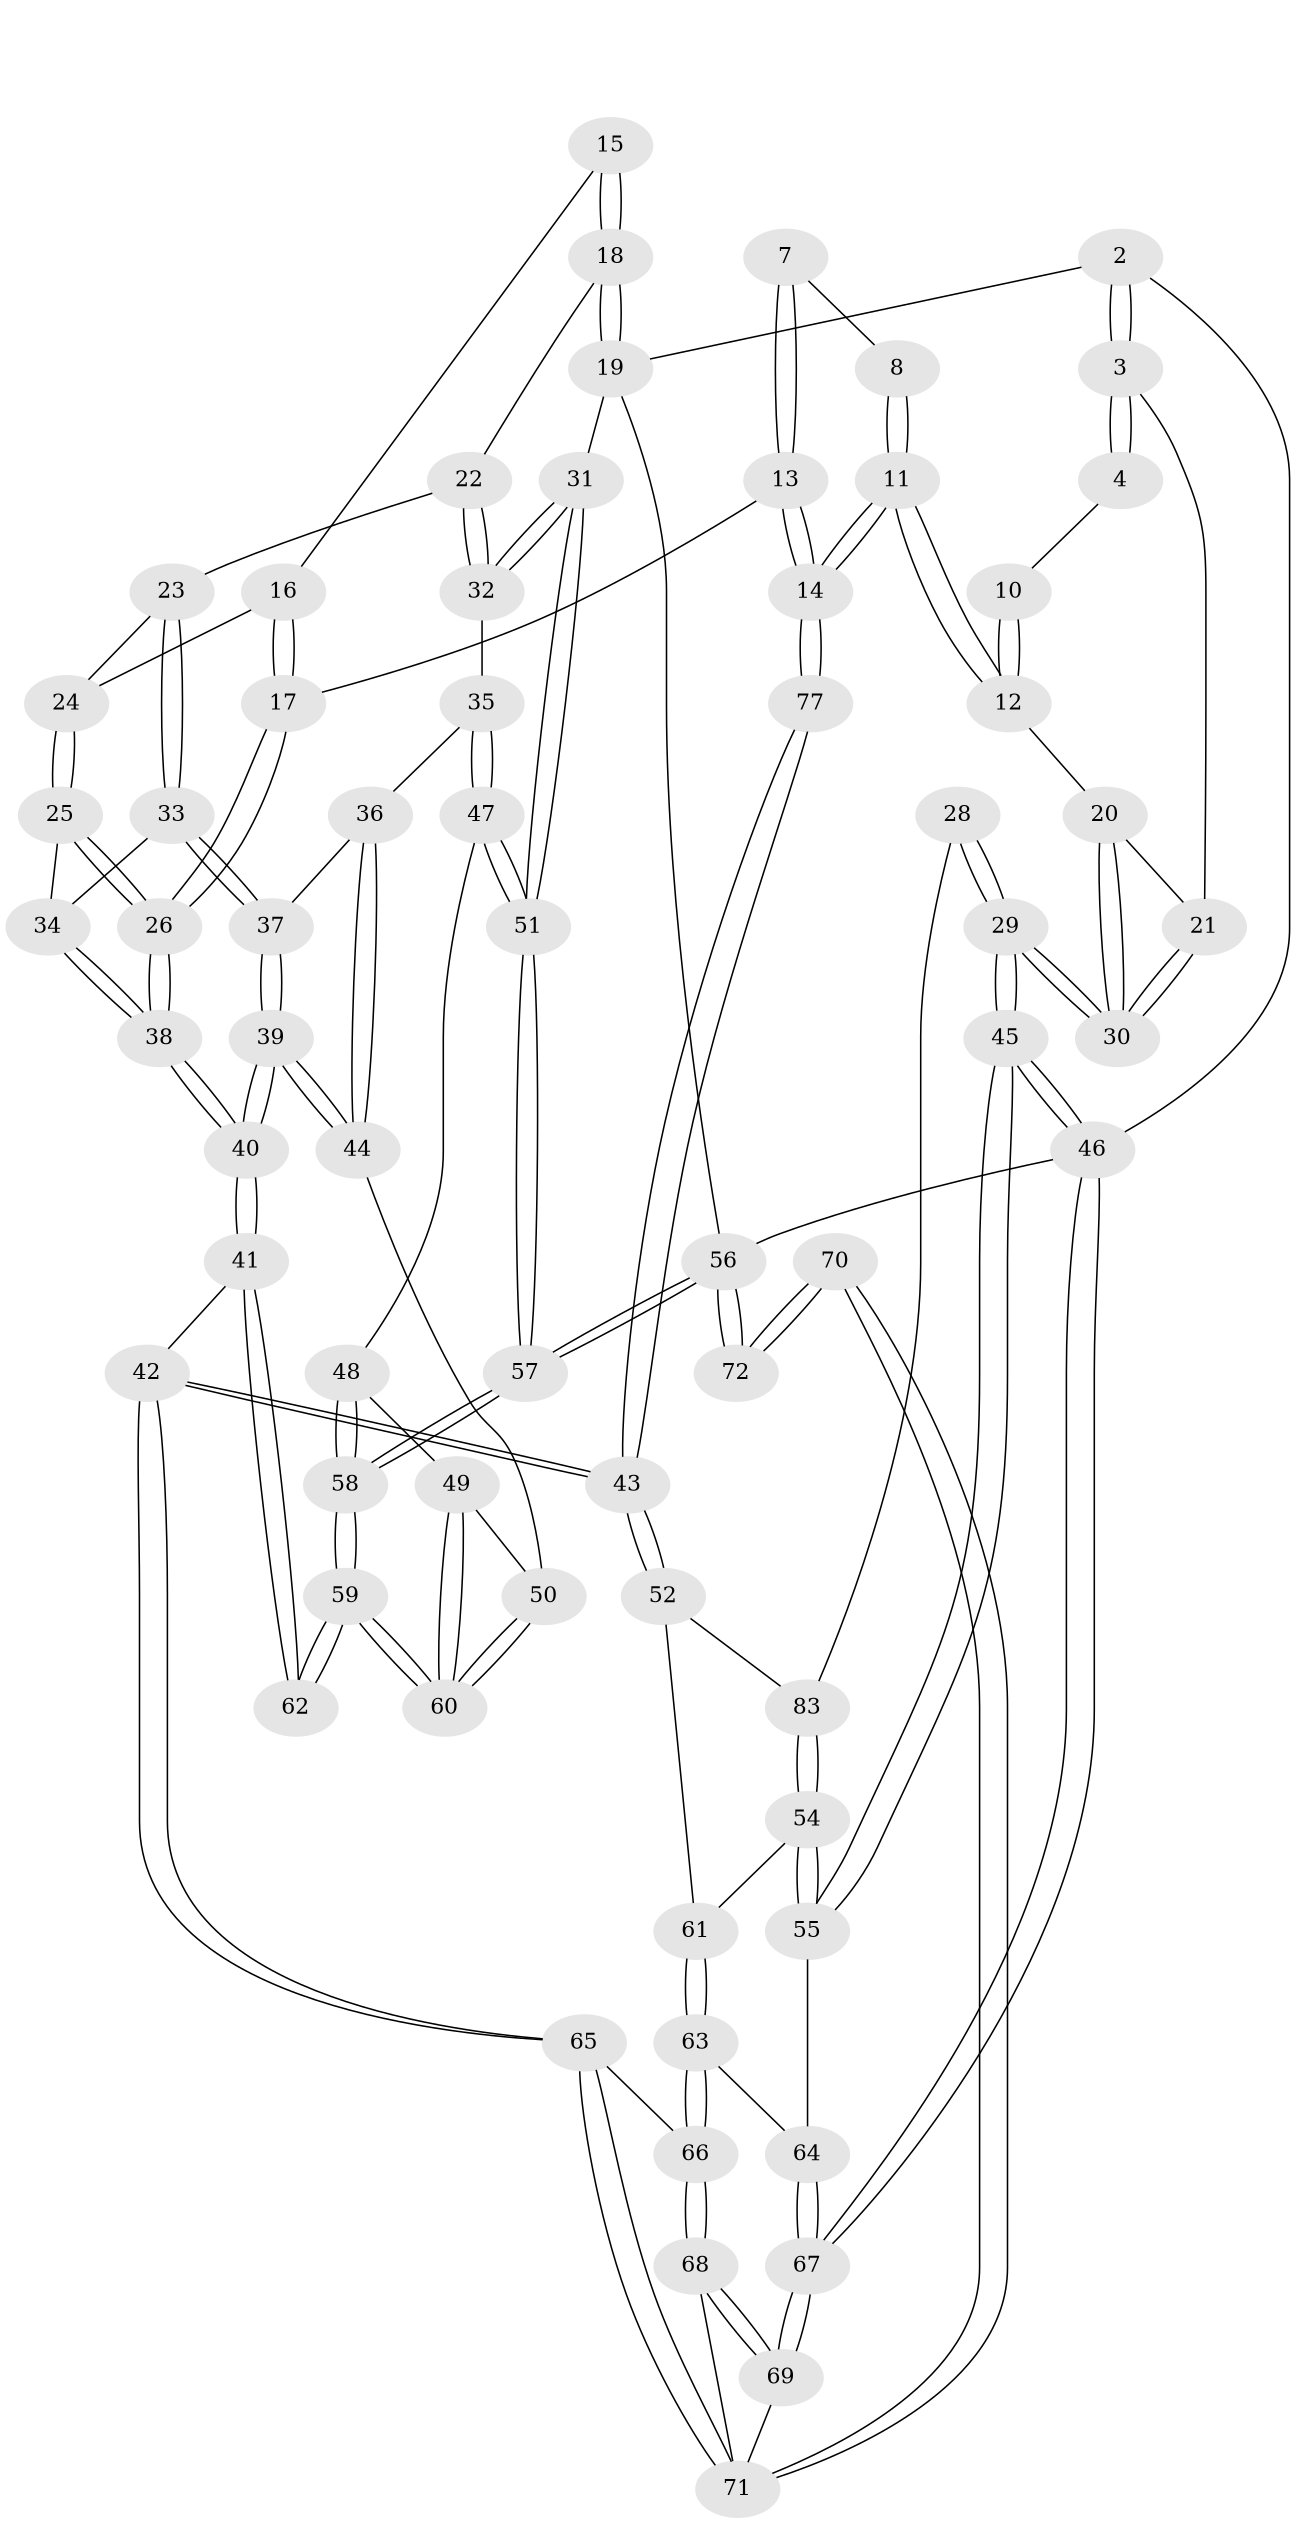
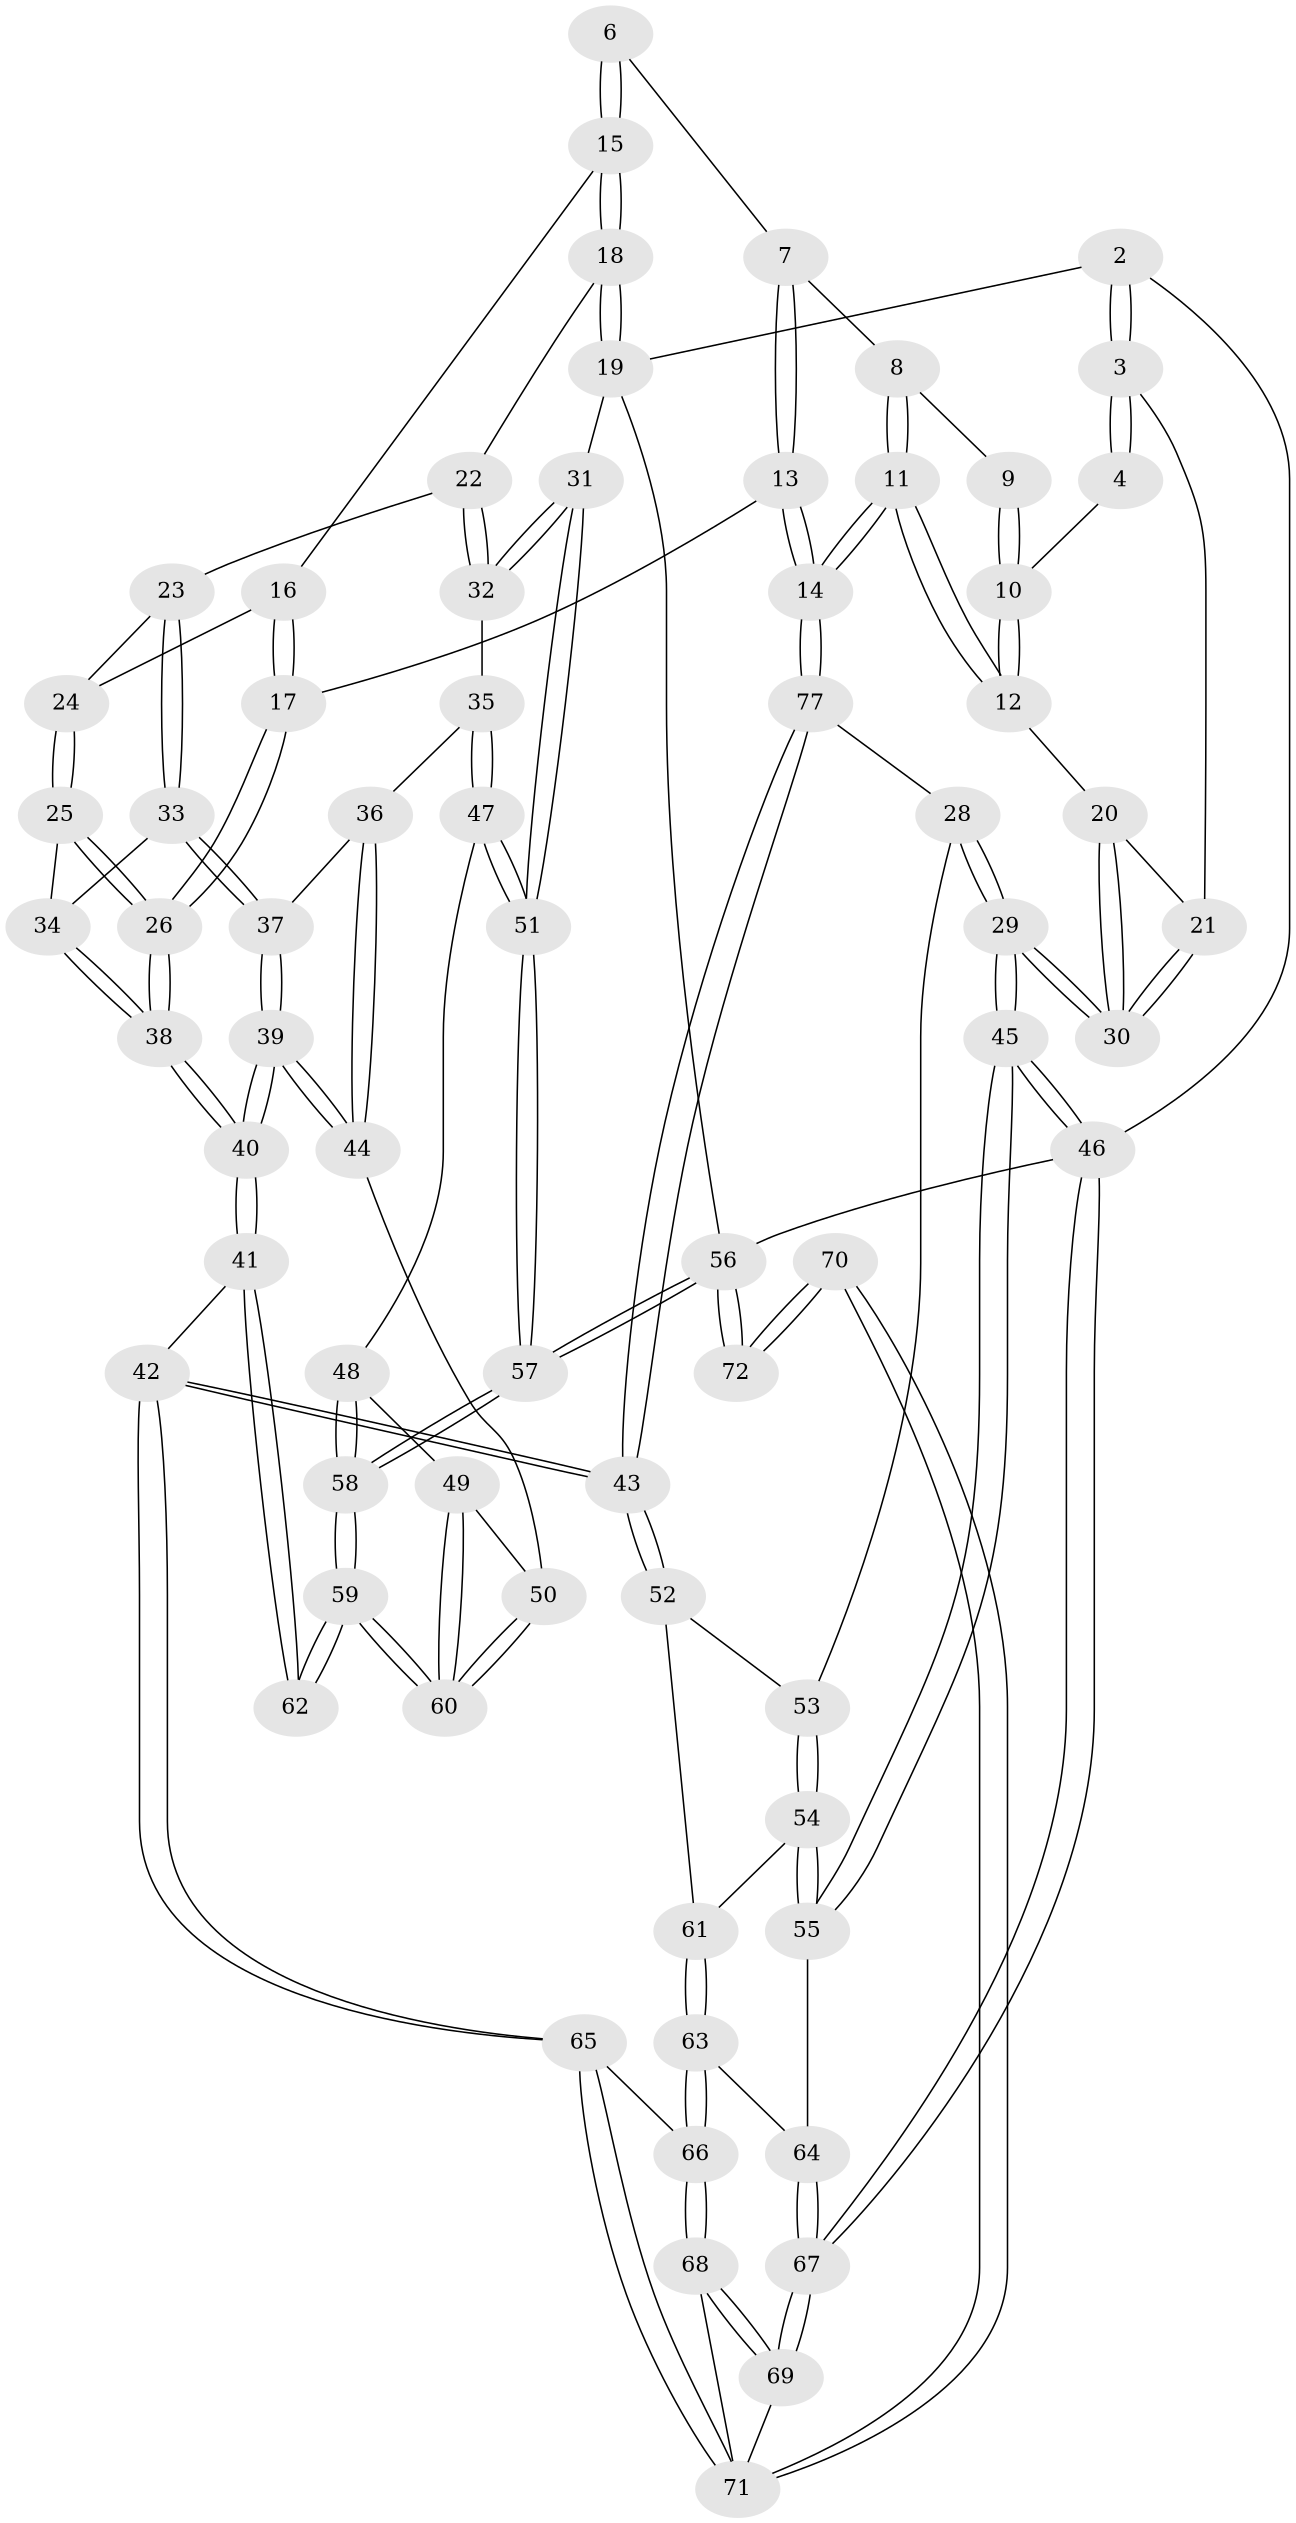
node "6": added
node "9": added
edge "77" -- "28": added
node "83": label "83" -> "53"
